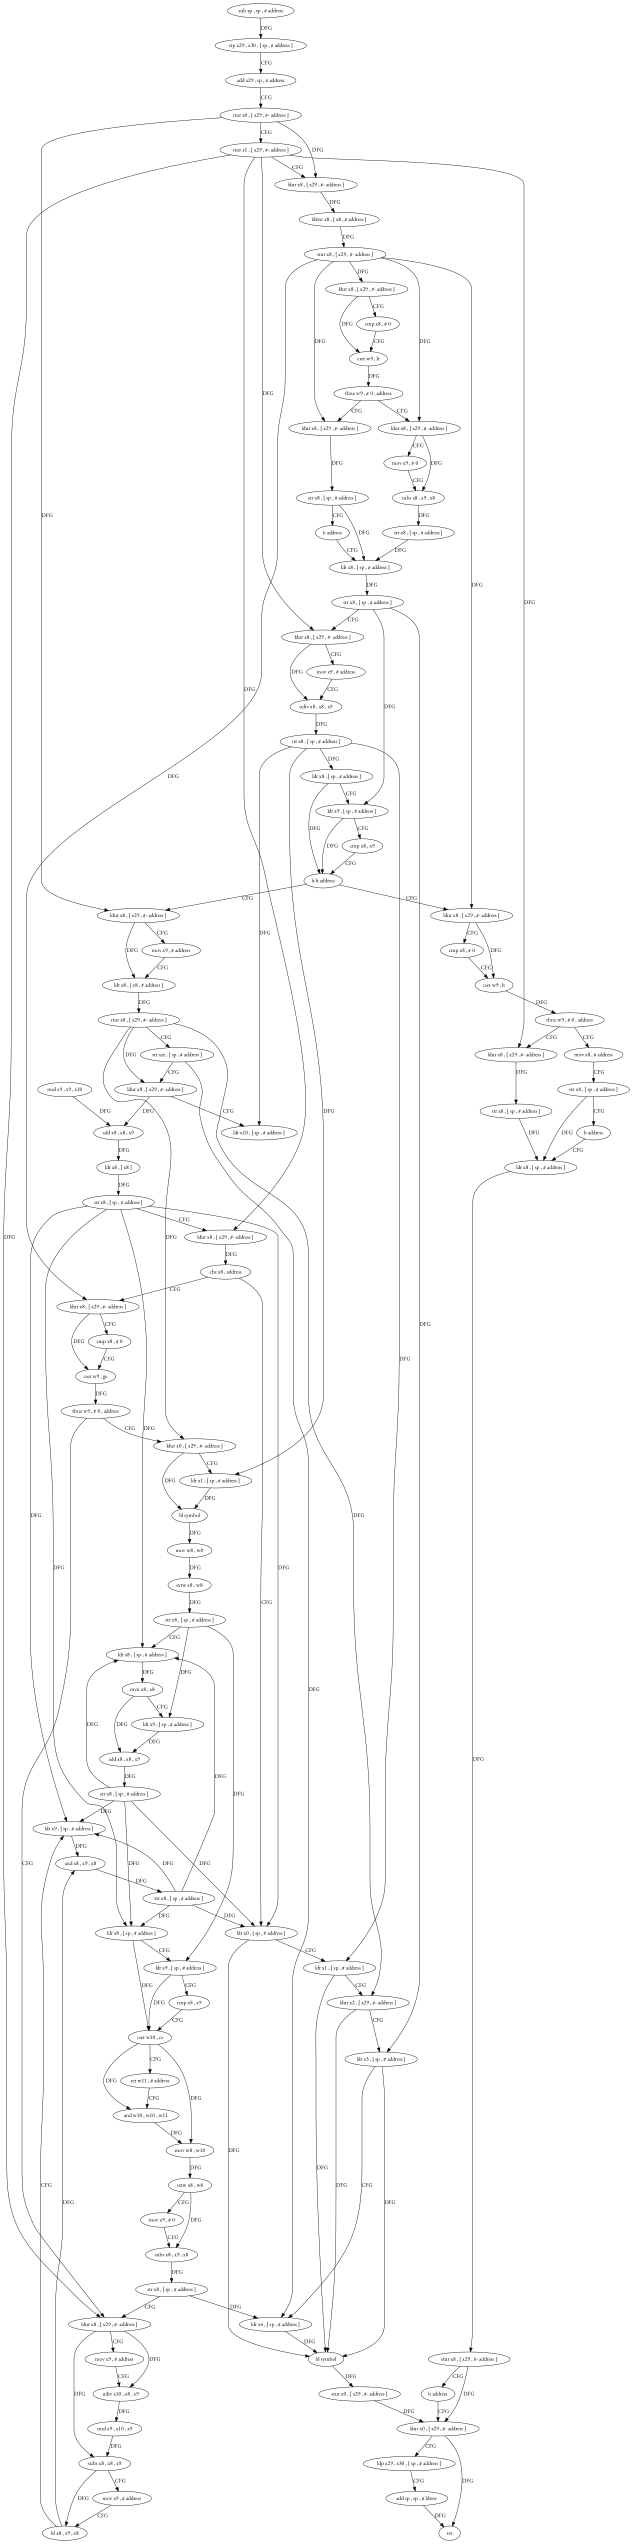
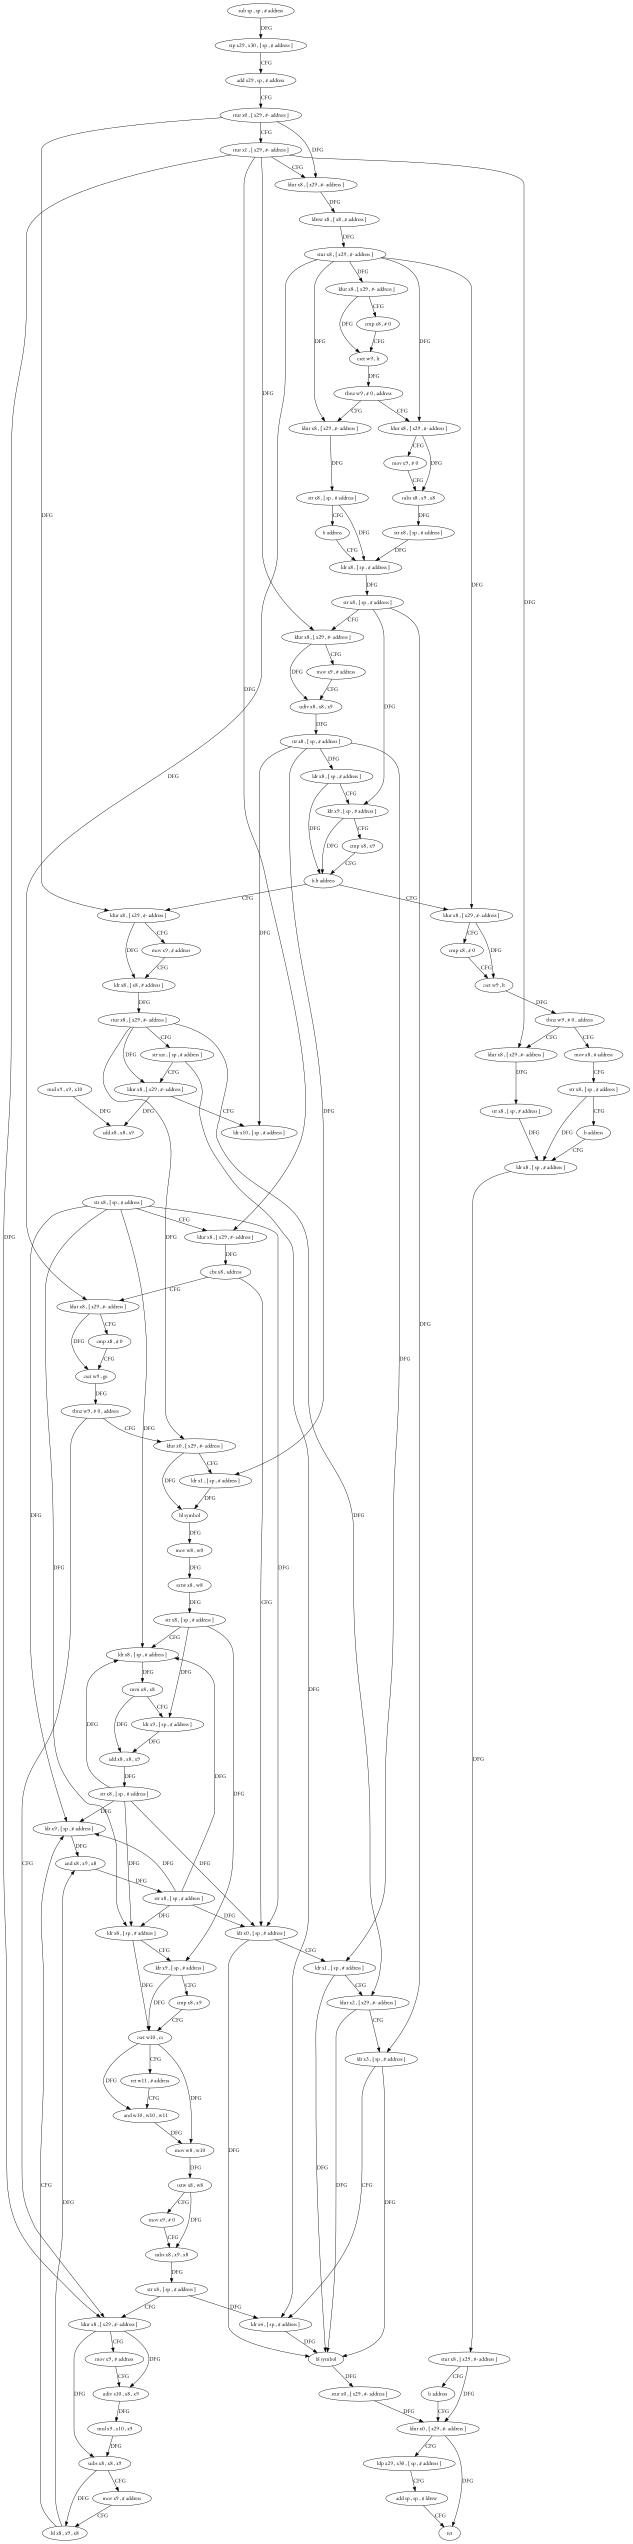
node "ldr x8 , [ x8 ]": removed
edge "add sp , sp , # ldrsw" -> "ret": label "DFG" -> "CFG"
